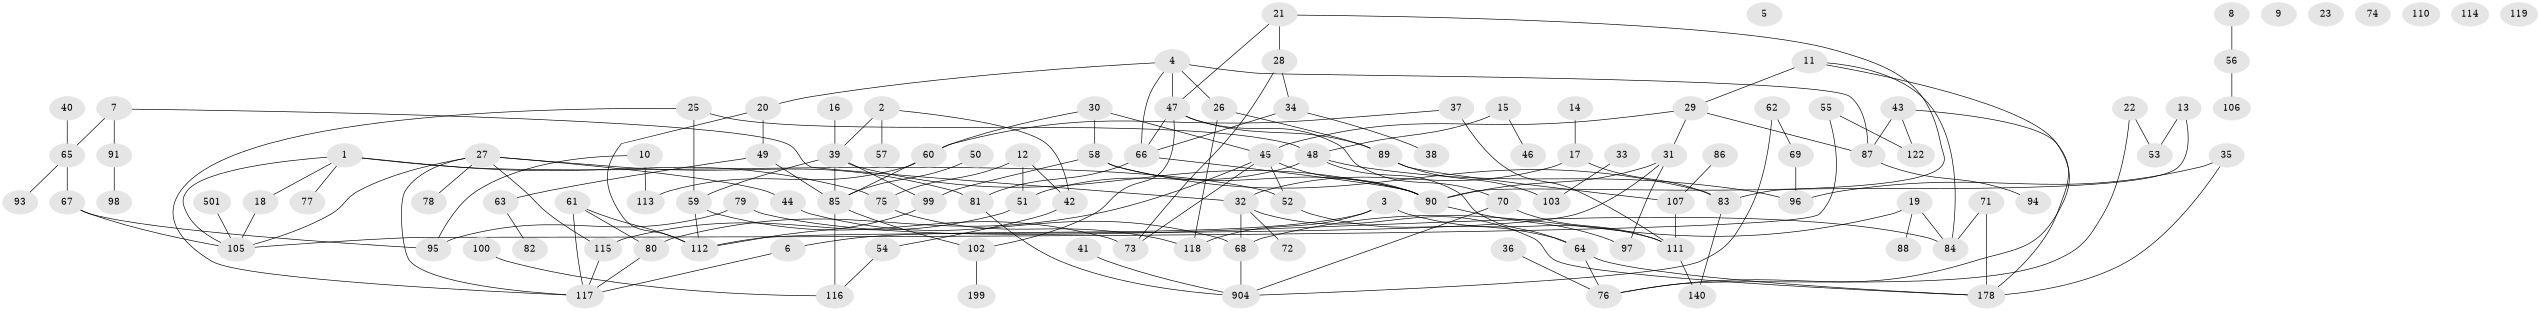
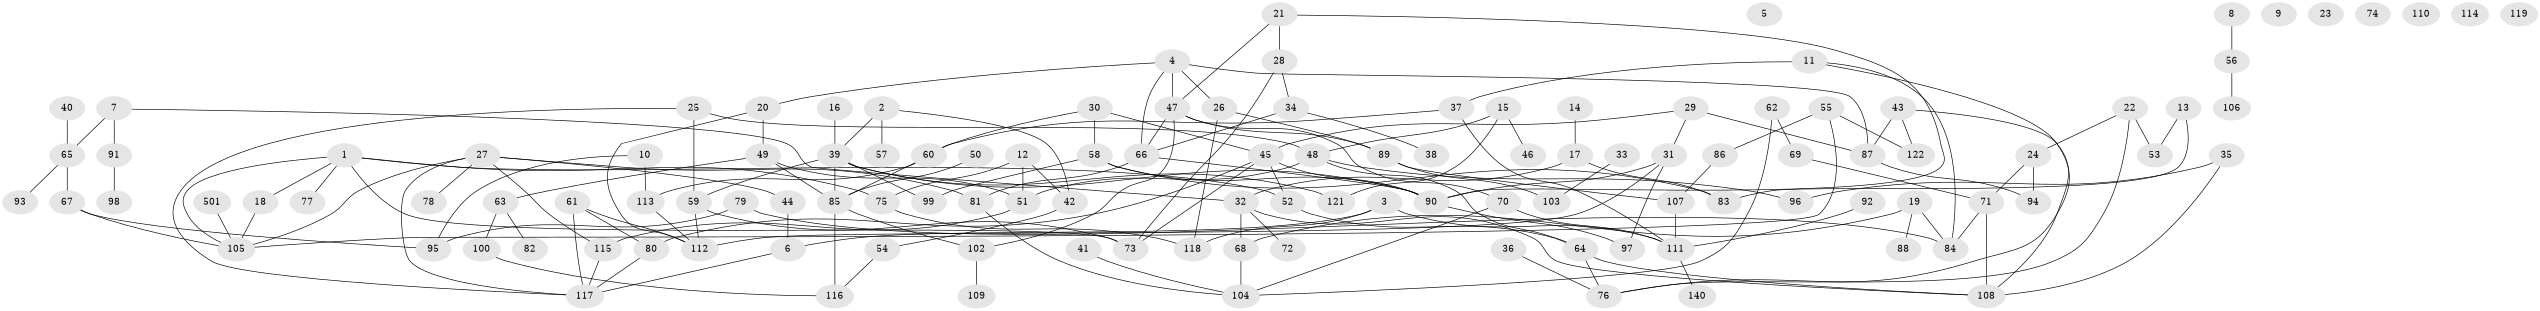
edge "11" -- "29": now "11" -- "37"
edge "55" -- "86": added
node "24": added
edge "49" -- "51": added
edge "69" -- "96": now "69" -- "71"
node "121": added
node "92": added
edge "63" -- "100": added
edge "44" -- "68": now "44" -- "6"
edge "1" -- "73": added
edge "99" -- "112": now "113" -- "112"
edge "83" -- "140": removed
node "199": label "199" -> "109"
node "904": label "904" -> "104"
node "178": label "178" -> "108"
